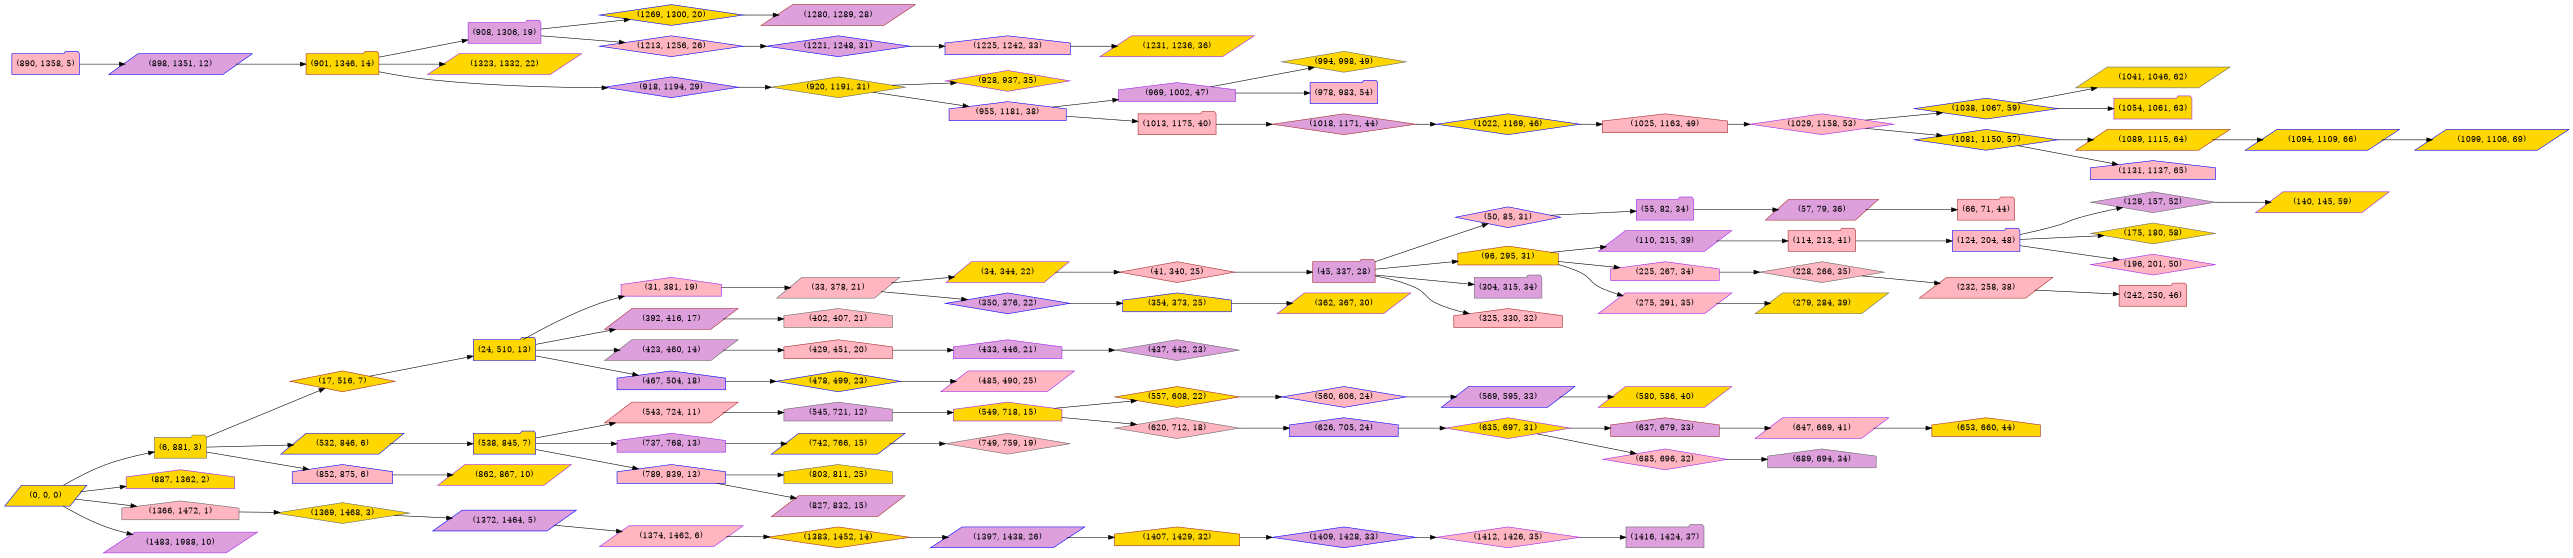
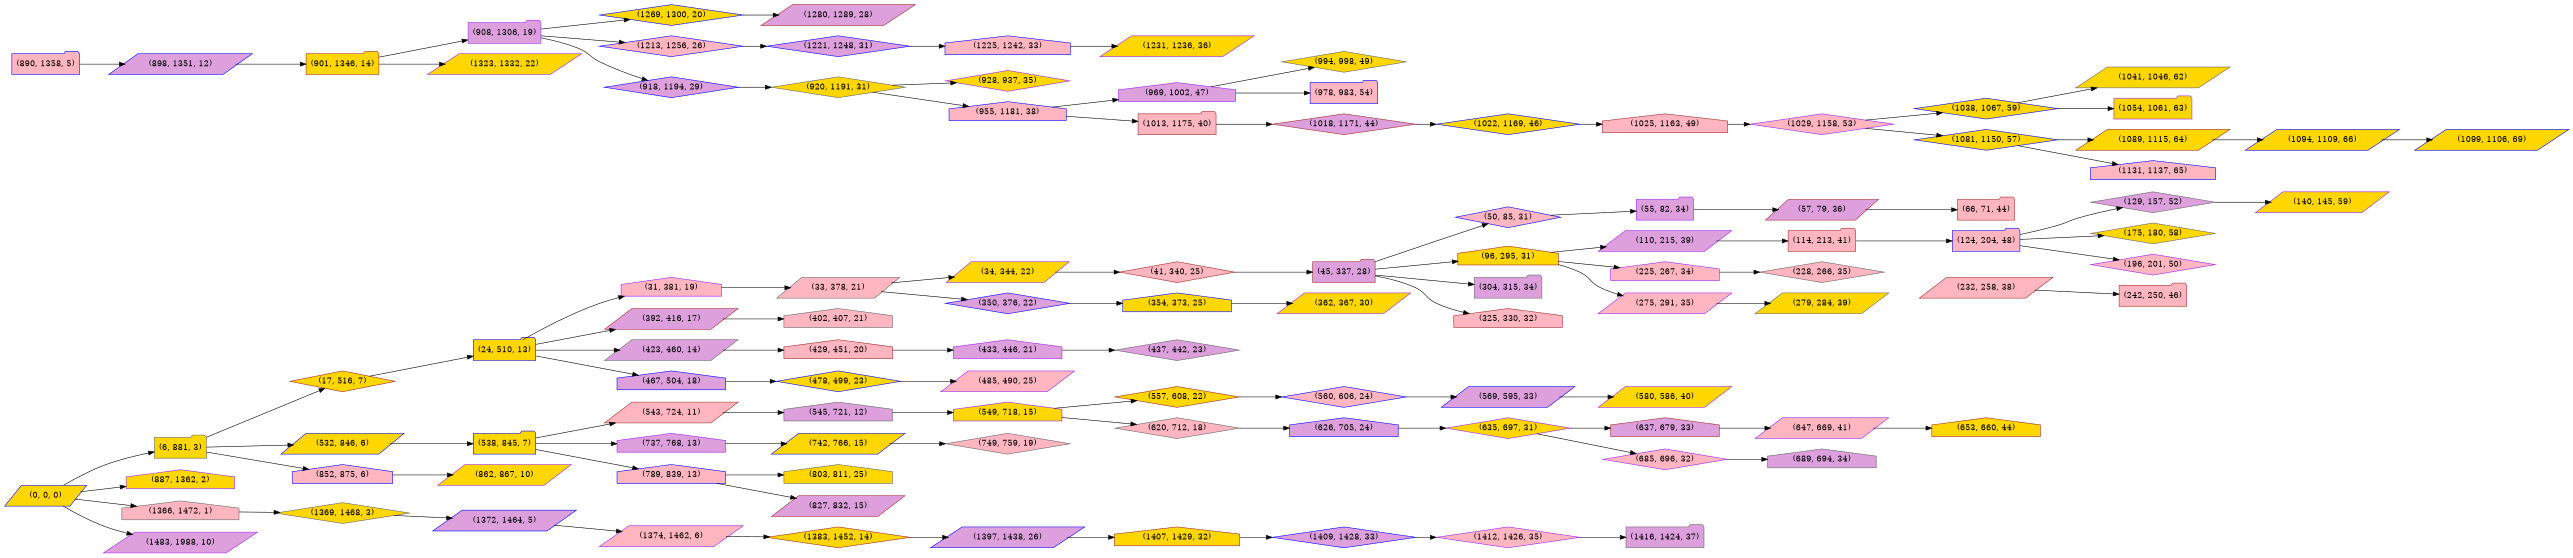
edge "(901, 1346, 14)" -> "(918, 1194, 29)": now "(908, 1306, 19)" -> "(918, 1194, 29)"
edge "(228, 266, 35)" -> "(232, 258, 38)": removed
